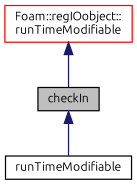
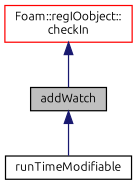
node "Foam::regIOobject:: runTimeModifiable": label "Foam::regIOobject:: runTimeModifiable" -> "Foam::regIOobject:: checkIn"
node "checkIn": label "checkIn" -> "addWatch"
